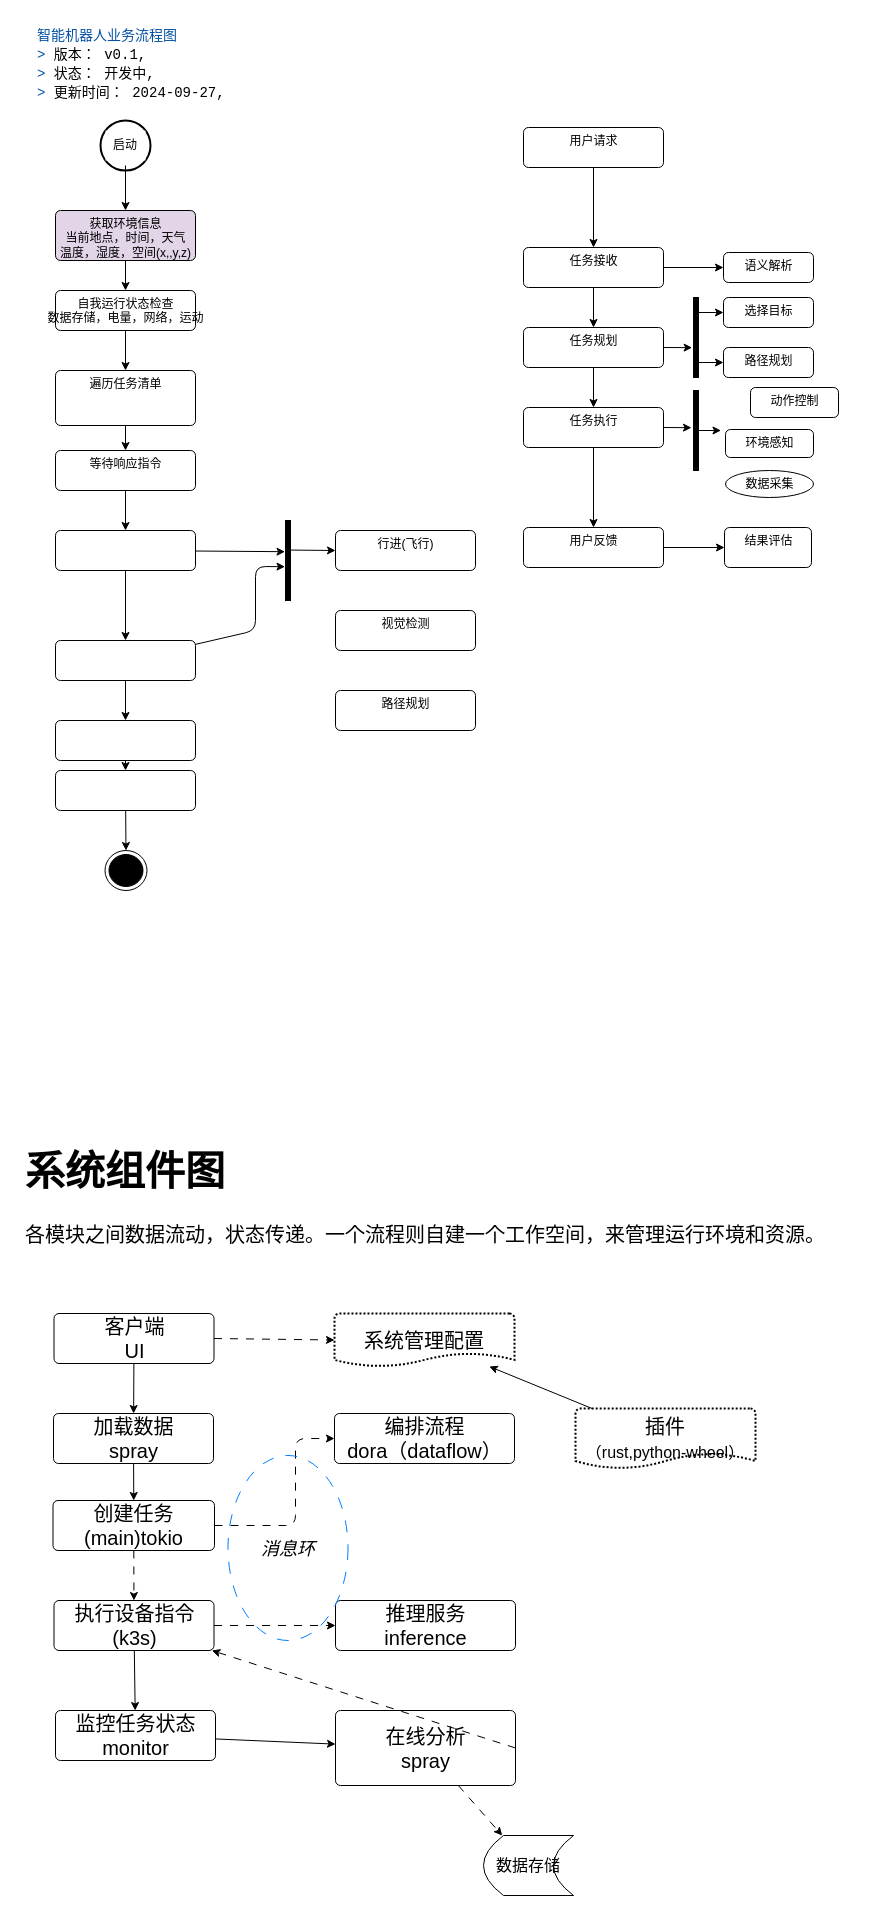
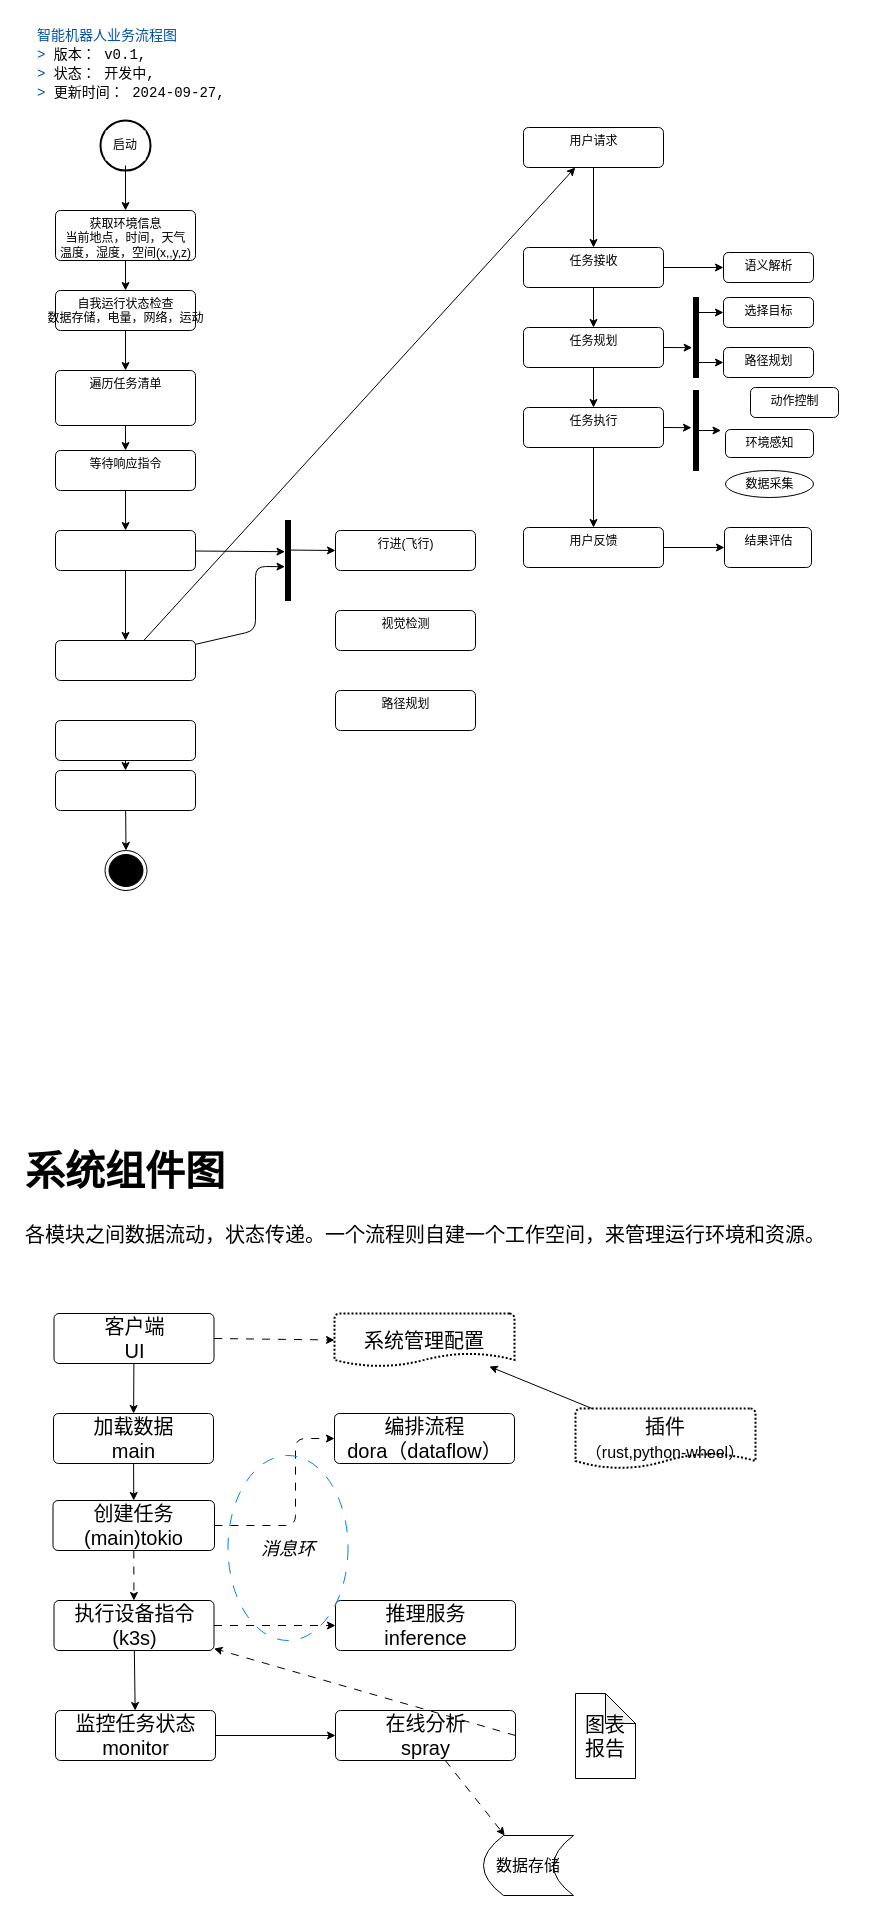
node "获取环境信息 当前地点，时间，天气 温度，湿度，空间(x,,y,z)": fillcolor #e1d5e7 -> #ffffff
edge "输出结果-指令" -> "任务记录": now "输出结果-指令" -> "用户请求"
node "加载数据spray": label "加载数据spray" -> "加载数据main"
node "图表 报告": added
node "在线分析 spray": size 180x75 -> 180x50
